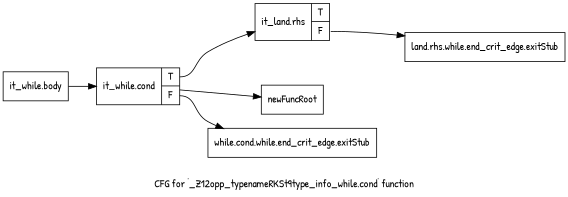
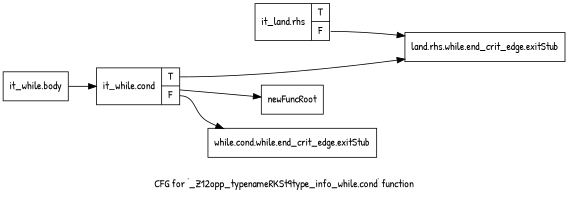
edge "it_while.cond" -> "it_land.rhs": now "it_while.cond" -> "land.rhs.while.end_crit_edge.exitStub"
